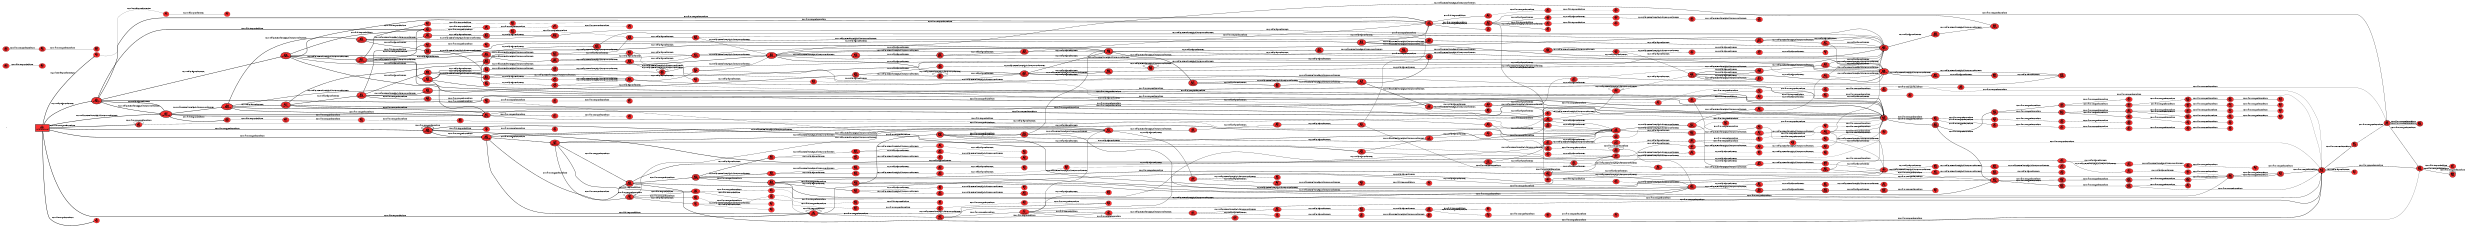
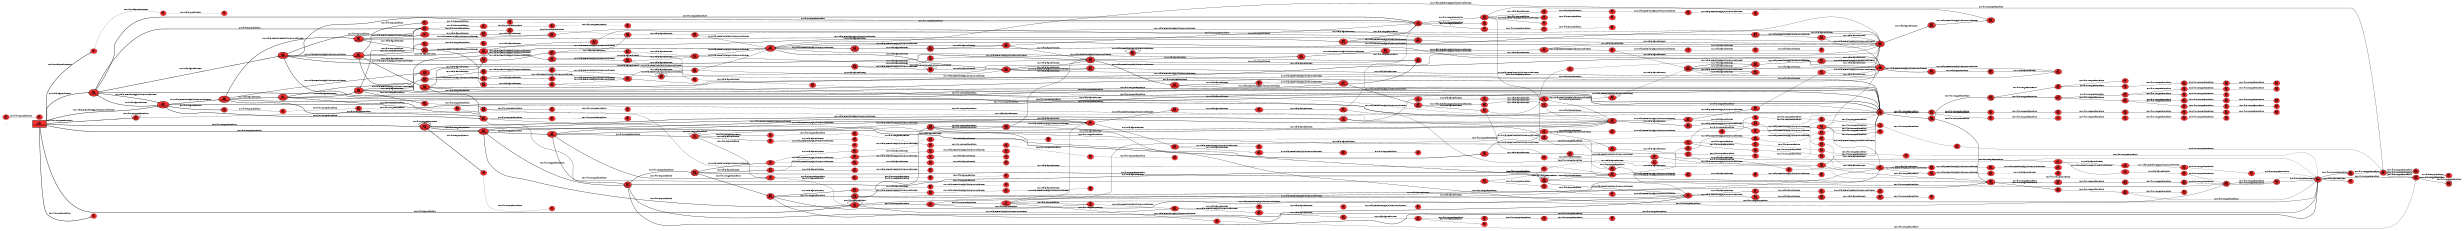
edge "442 #46 fin: 0:6 , path: 0:40 , 40 6 [0,0,0,40,]" -> "674 #29 fin: 0:6 , path: 0:23 , 23 6 [0,23,]": now "444 #45 fin: 0:4 , path: 0:41 , 41 4 [0,0,29,12,]" -> "674 #29 fin: 0:6 , path: 0:23 , 23 6 [0,23,]"
edge "439 #38 fin: 0:3 , path: 0:35 , 35 3 [0,0,0,35,]" -> "668 #35 fin: 0:8 , path: 0:27 , 27 8 [0,0,0,27,]": added, label "in__5000.0__>uaa>users>current__200.0__get__statistics-service__auth-service 35"
edge "358 #67 fin: 0:5 , path: 0:62 , 62 5 [15,13,1,0,3,30,0,]" -> "21 #359 fin: 0:19 , path: 0:340 , 340 19 [0,0,0,62,278,]": now "879 #43 fin: 0:5 , path: 0:38 , 38 5 [38,0,0,0,0,0,]" -> "21 #359 fin: 0:19 , path: 0:340 , 340 19 [0,0,0,62,278,]"
edge "8 #208 fin: path: 0:208 , 208 0 [9,23,53,7,108,4,4,]" -> "1714 #11 fin: 0:5 , path: 0:6 , 6 5 [2,4,]": now "8 #208 fin: path: 0:208 , 208 0 [9,23,53,7,108,4,4,]" -> "34 #44 fin: 0:2 , path: 0:42 , 42 2 [8,34,0,0,0,0,0,]"
